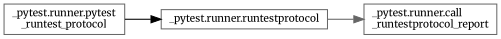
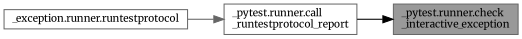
node "_pytest.runner.pytest _runtest_protocol": removed
node "_pytest.runner.runtestprotocol": label "_pytest.runner.runtestprotocol" -> "_exception.runner.runtestprotocol"
node "_pytest.runner.check _interactive_exception": added
